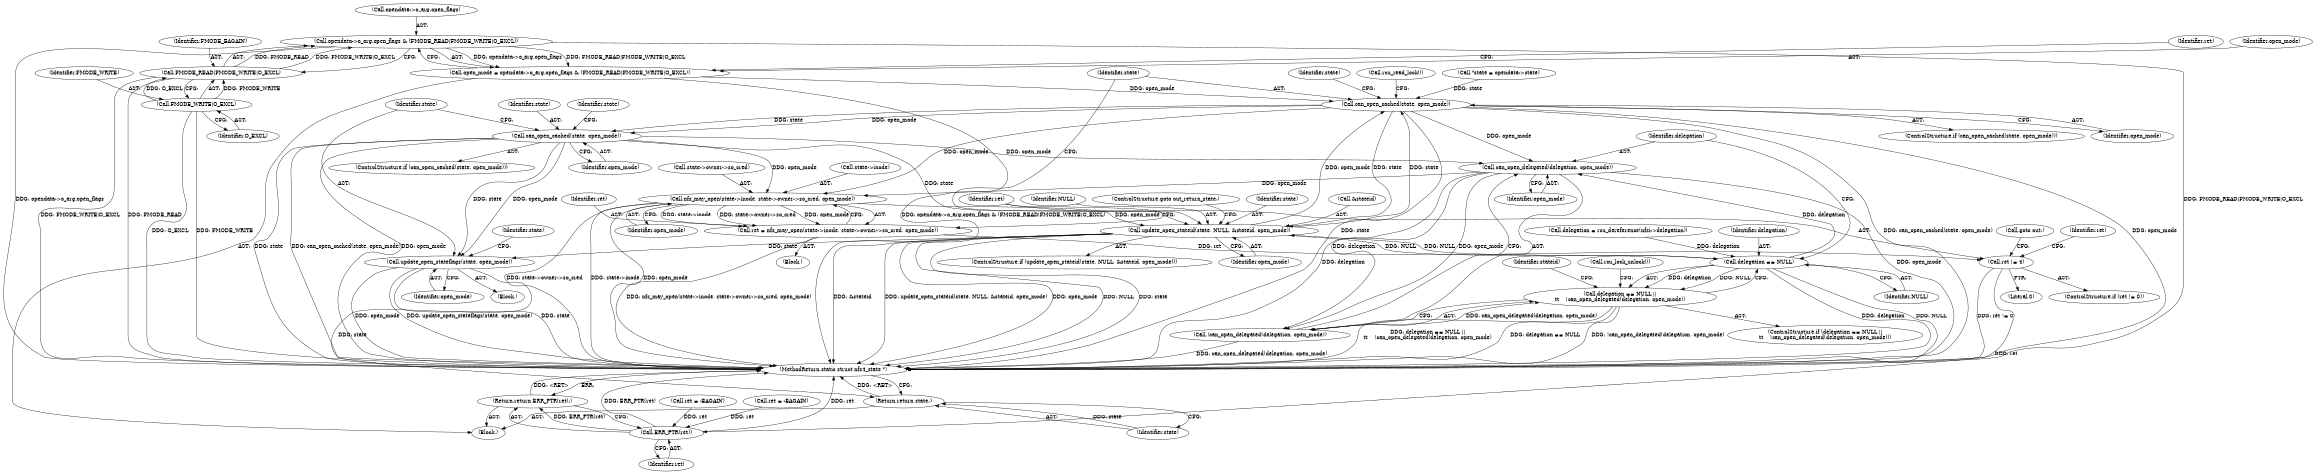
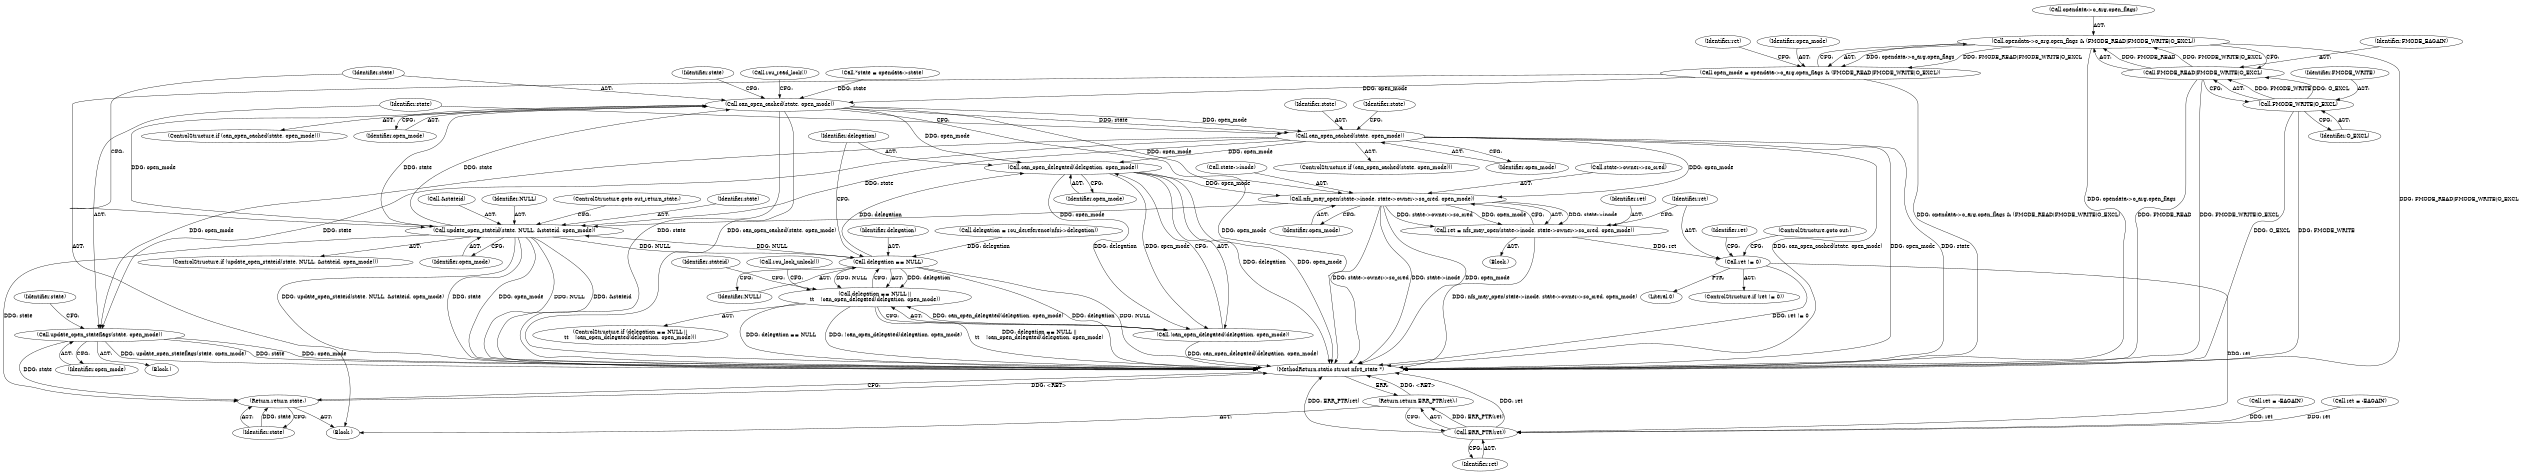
node "(Call,goto out;)": label "(Call,goto out;)" -> "(ControlStructure,goto out;)"
edge "(Call,update_open_stateid(state, NULL, &stateid, open_mode))" -> "(Call,update_open_stateflags(state, open_mode))": now "(Call,update_open_stateid(state, NULL, &stateid, open_mode))" -> "(Return,return state;)"
node "(Call,ret != 4)": label "(Call,ret != 4)" -> "(Call,ret != 0)"
